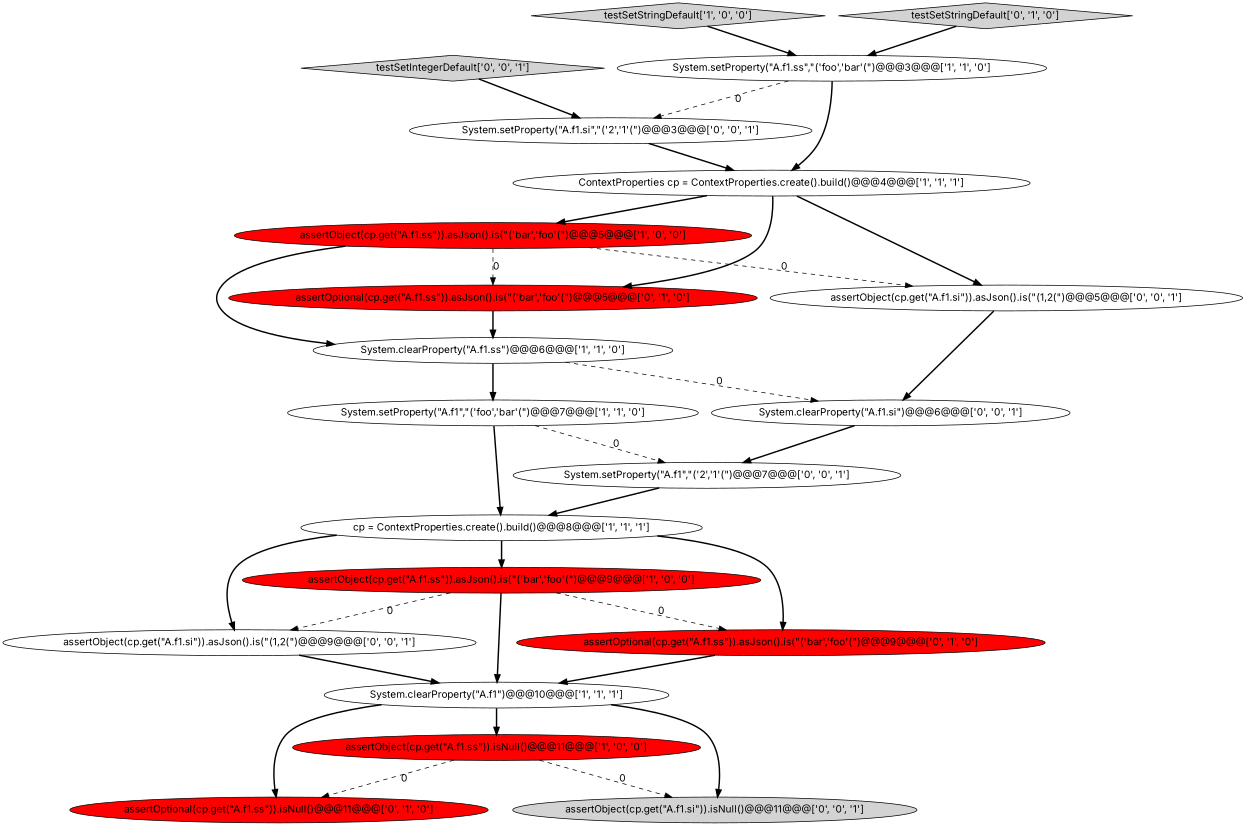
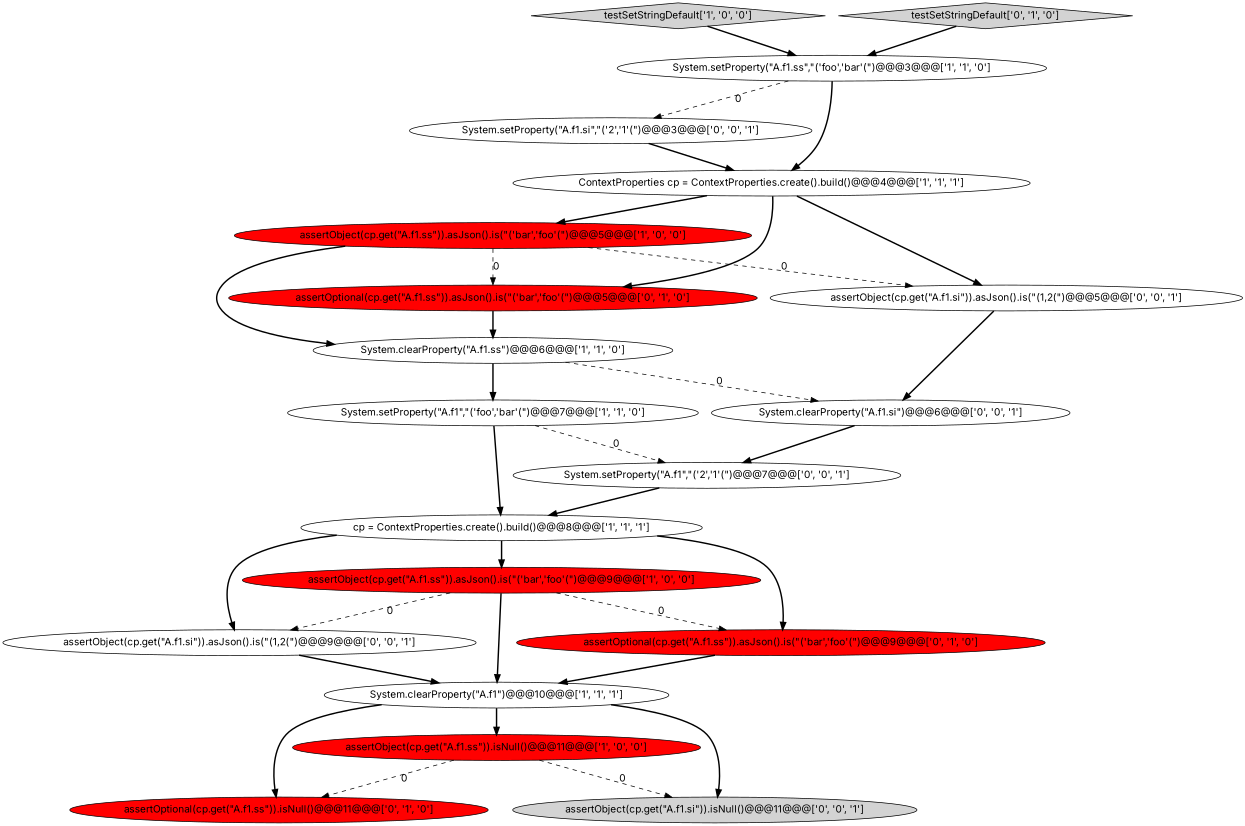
node "testSetIntegerDefault['0', '0', '1']": removed
